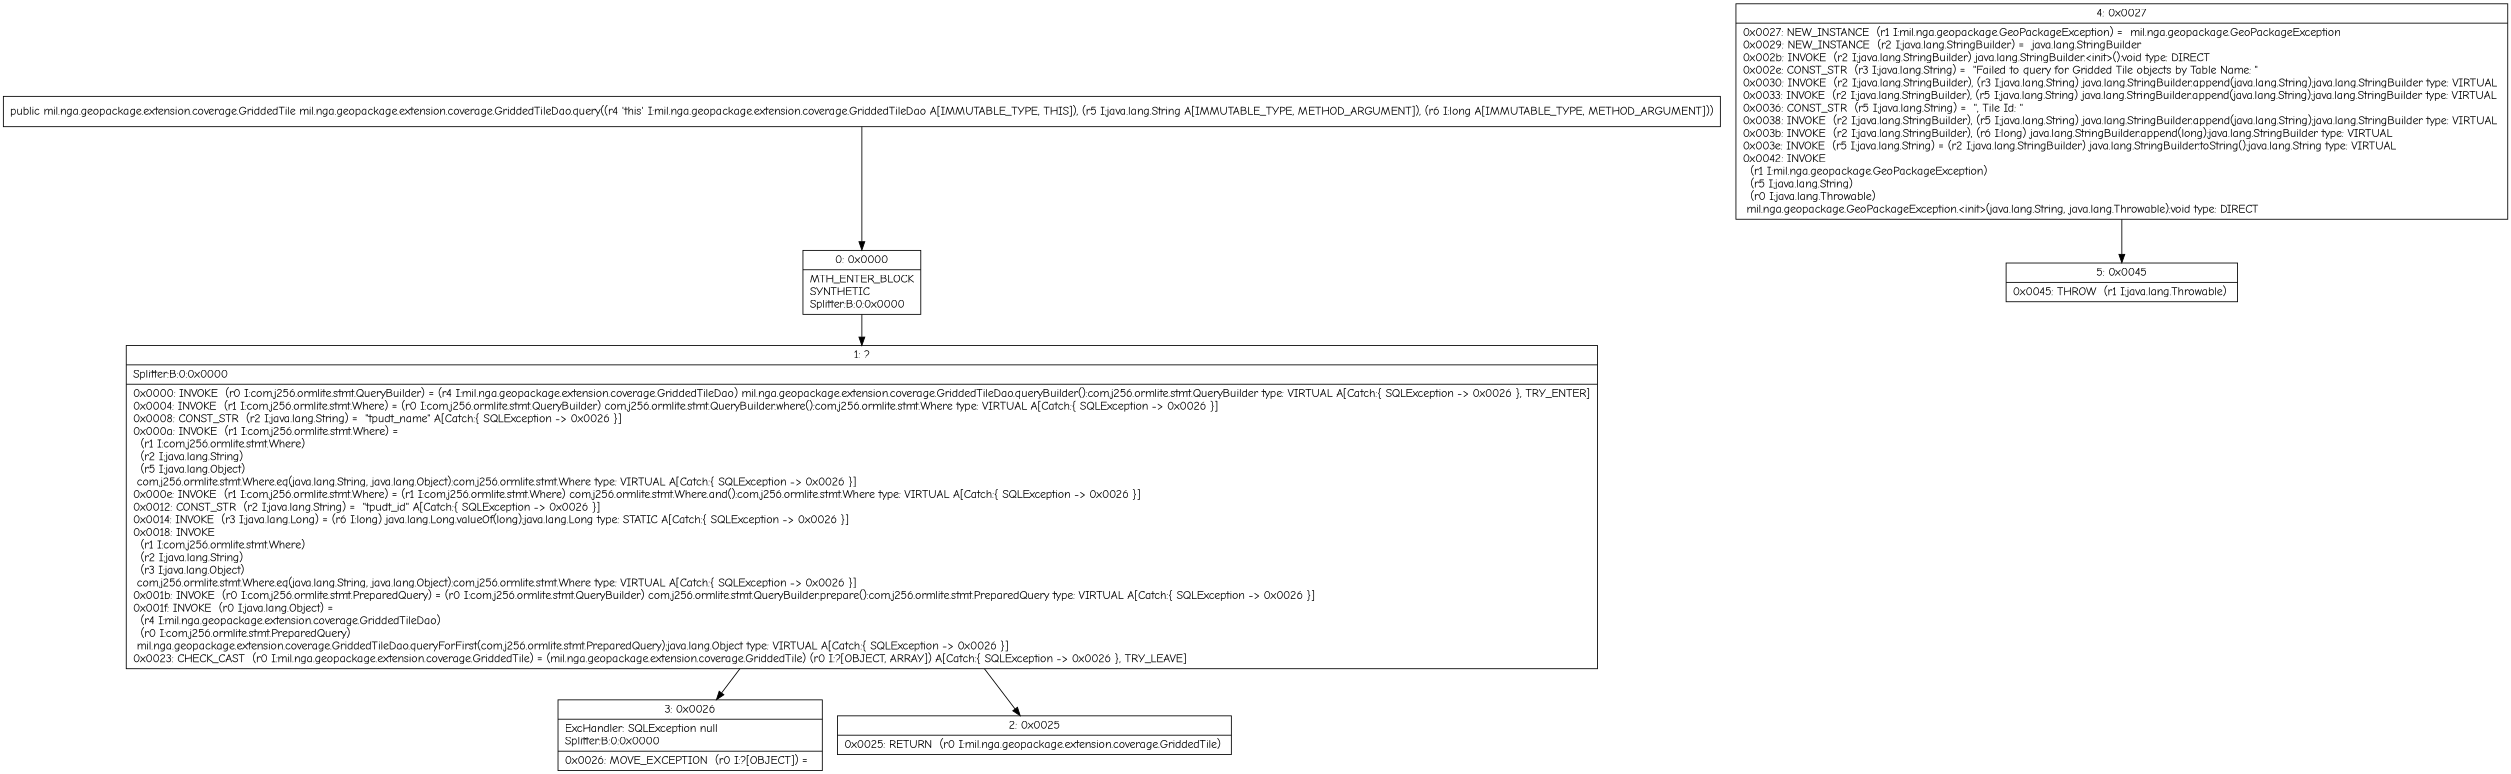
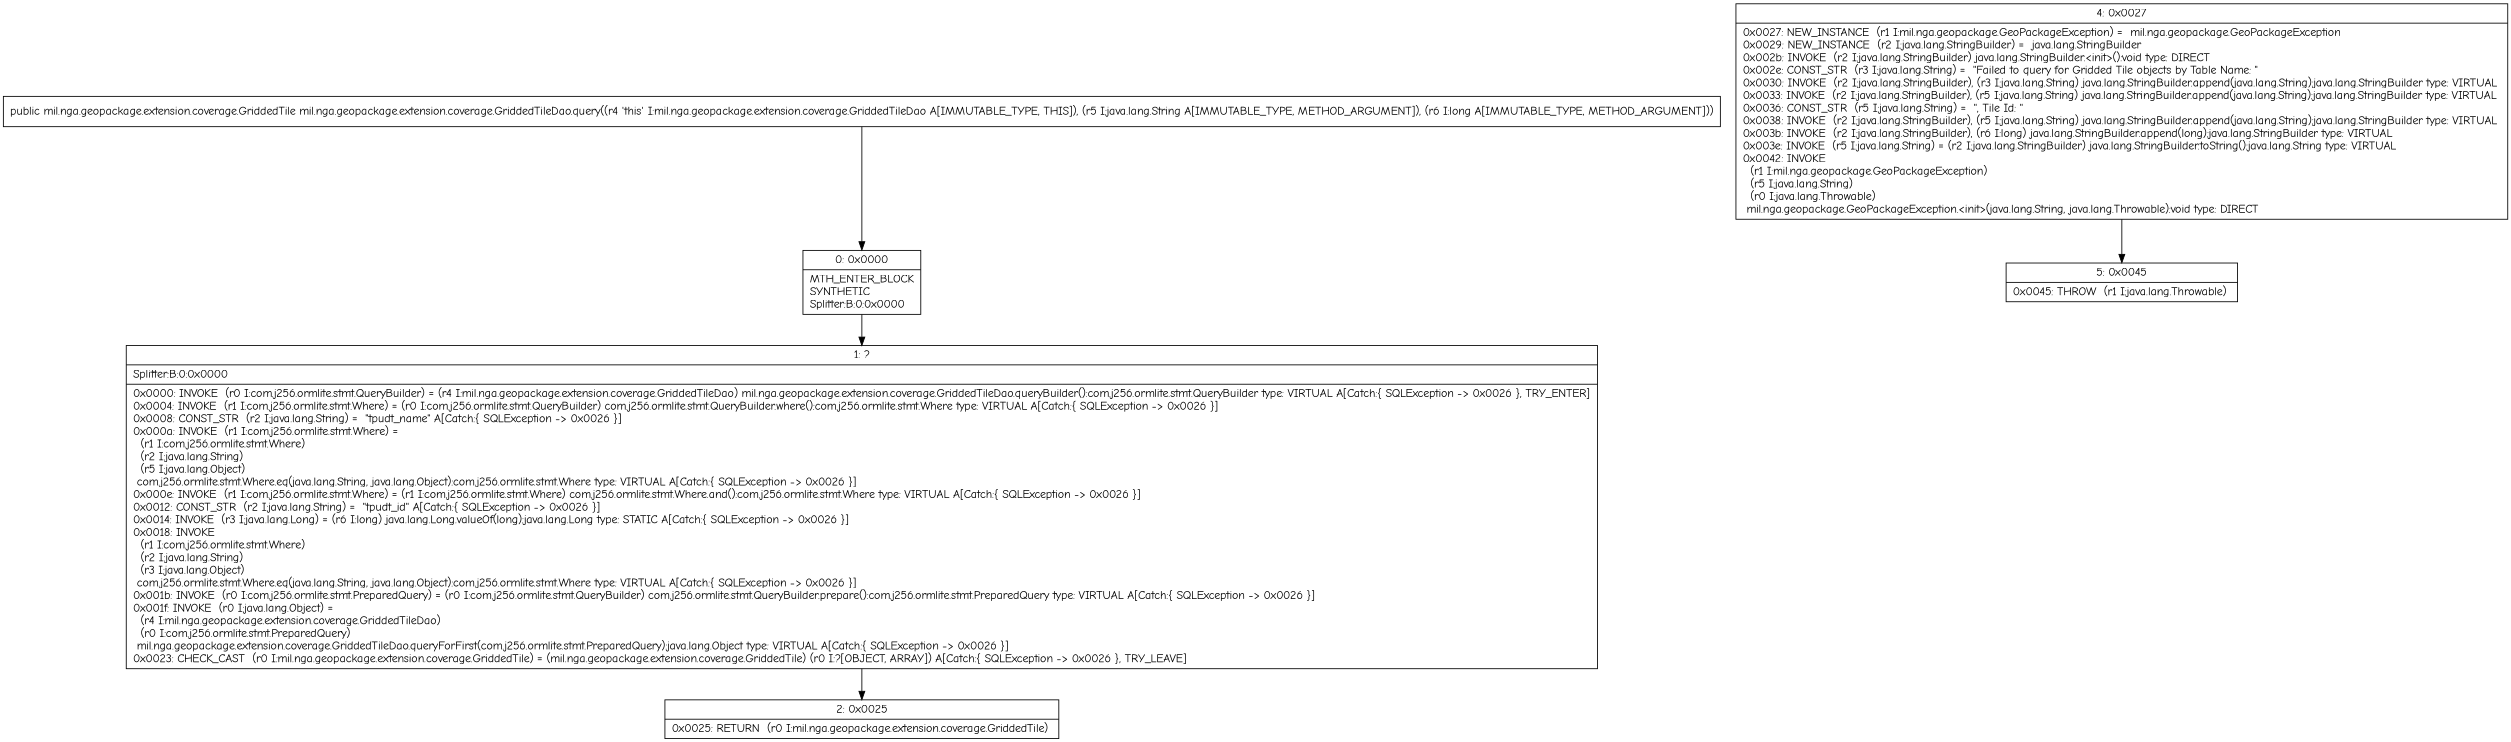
node "3: 0x0026": removed
